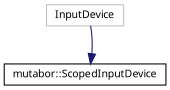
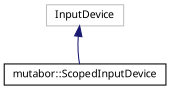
edge "InputDevice" -> "mutabor::ScopedInputDevice": reversed
